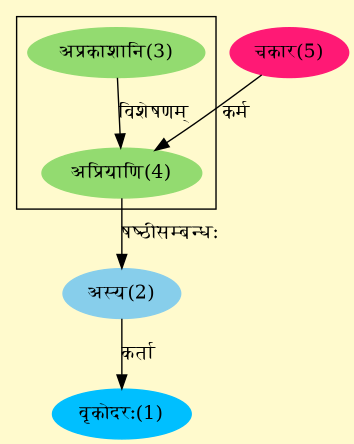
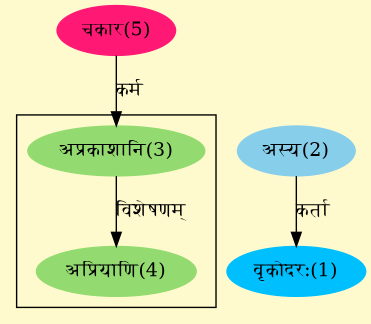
edge "चकार(5)" -> "अप्रियाणि(4)": now "चकार(5)" -> "अप्रकाशानि(3)"
edge "अप्रियाणि(4)" -> "अस्य(2)": removed, label "षष्ठीसम्बन्धः"
